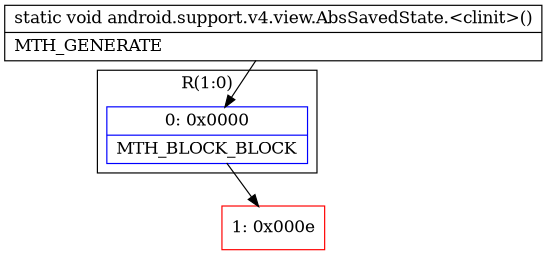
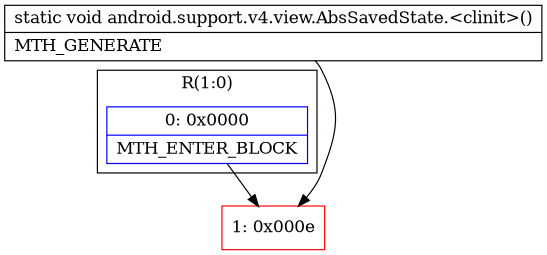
edge "static void android.support.v4.view.AbsSavedState.<clinit>()" -> "0: 0x0000": now "static void android.support.v4.view.AbsSavedState.<clinit>()" -> "1: 0x000e"
node "0: 0x0000": text "MTH_BLOCK_BLOCK" -> "MTH_ENTER_BLOCK"
